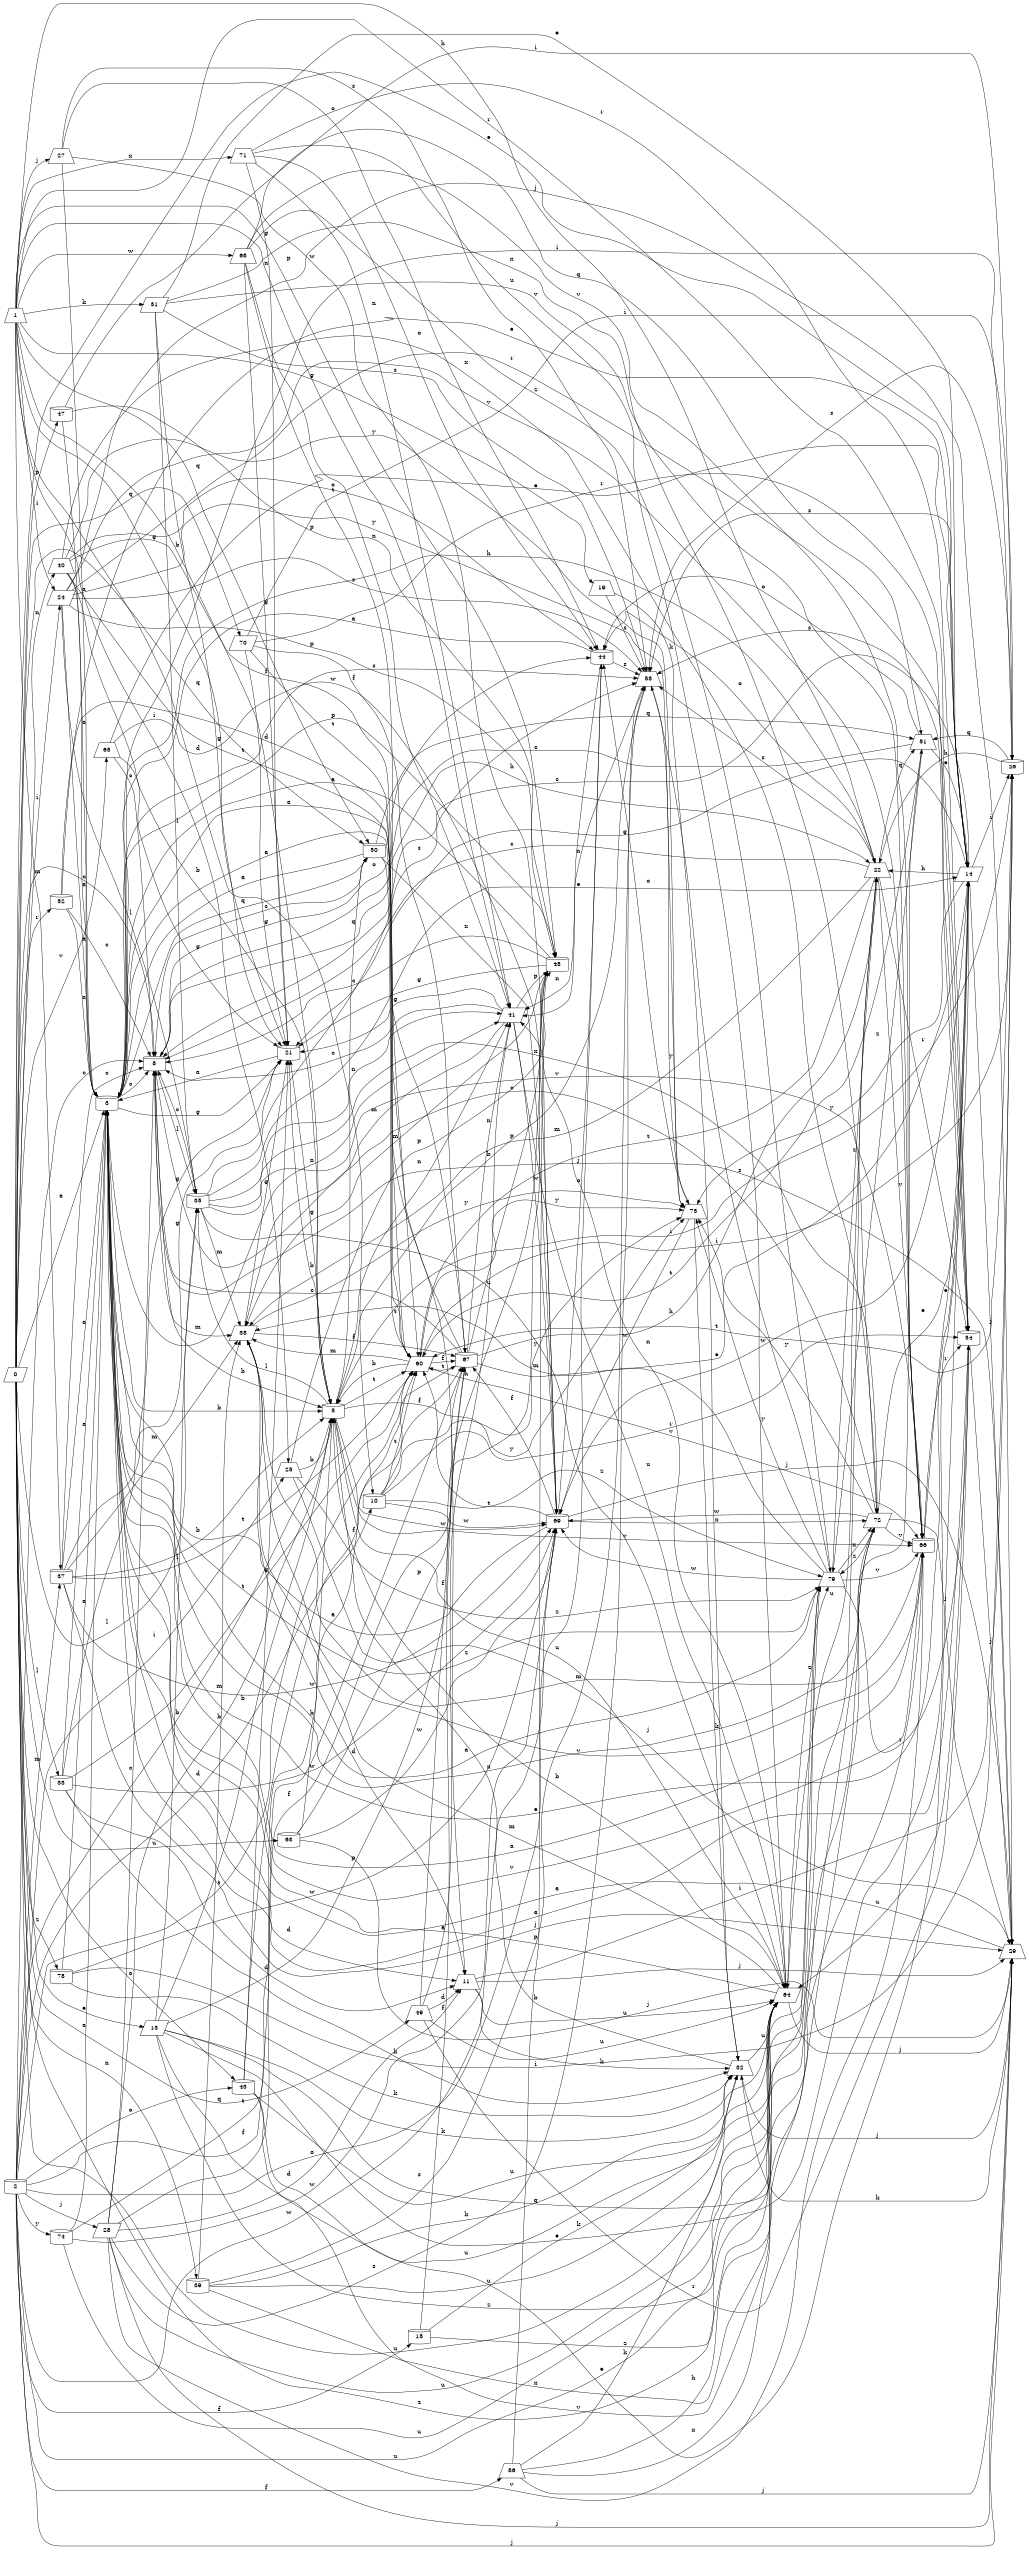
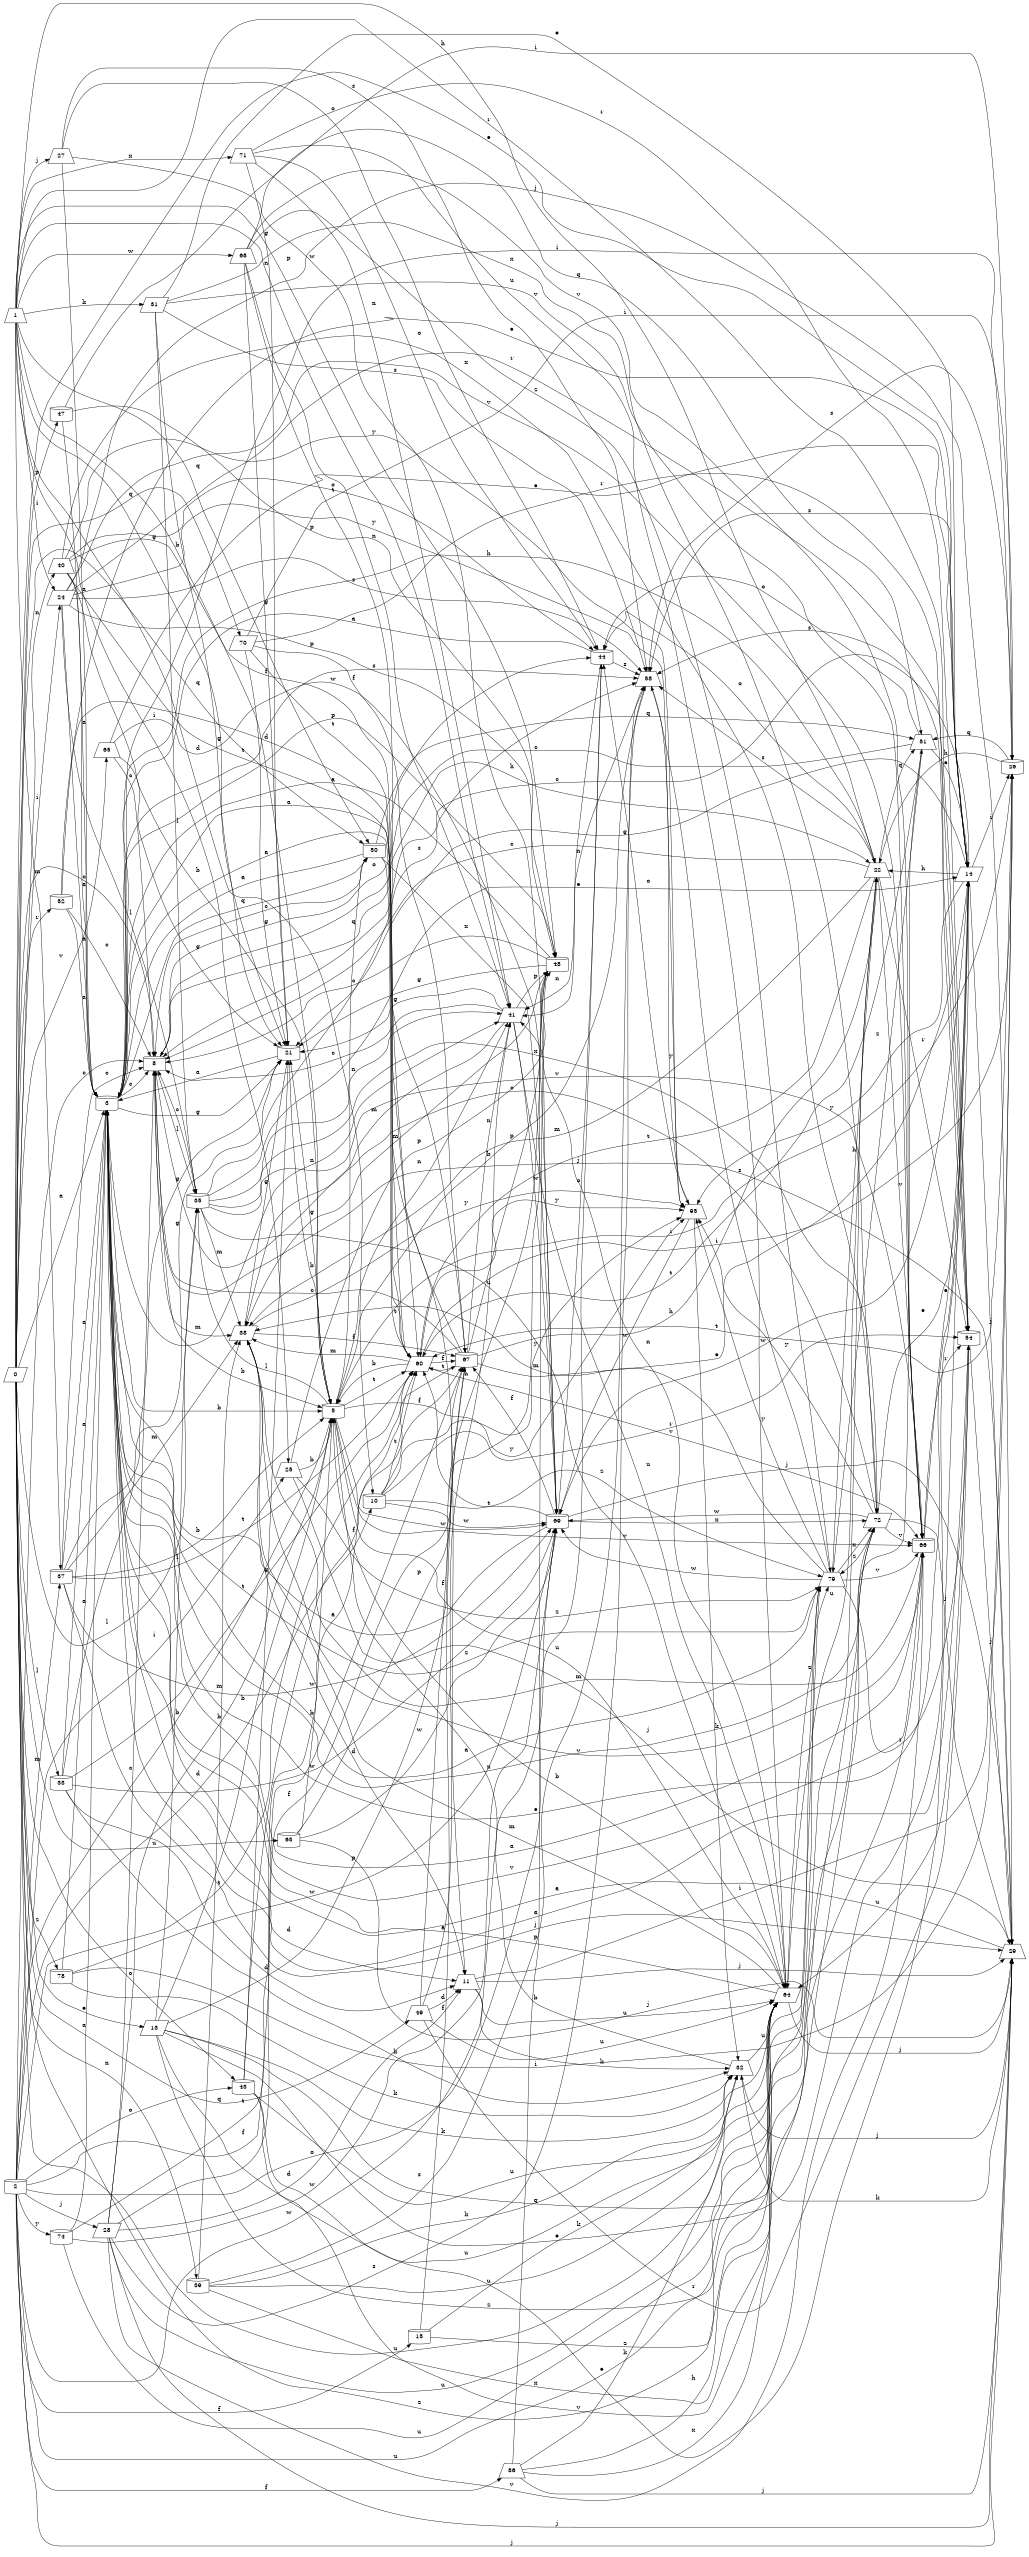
node "19": removed
edge "79" -> "22": label "z" -> "h"
node "75": label "75" -> "95"
